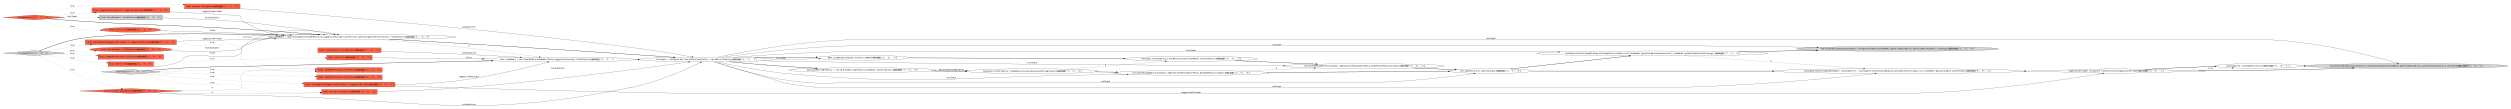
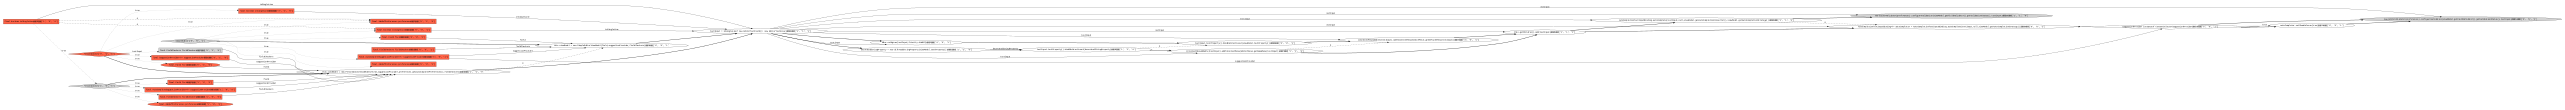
edge "final Field field@@@2@@@['0', '1', '0']" -> "final JabRefPreferences preferences@@@2@@@['0', '1', '0']": now "PersonsEditor['0', '1', '0']" -> "final JabRefPreferences preferences@@@2@@@['0', '1', '0']"
node "final FieldCheckers fieldCheckers@@@2@@@['1', '0', '0']": shape ellipse -> box
node "final JabRefPreferences preferences@@@2@@@['1', '0', '0']": shape box -> ellipse
edge "PersonsEditor['1', '0', '0']" -> "final boolean isSingleLine@@@2@@@['1', '0', '0']": reversed
node "final boolean isSingleLine@@@2@@@['1', '0', '0']": shape diamond -> box
